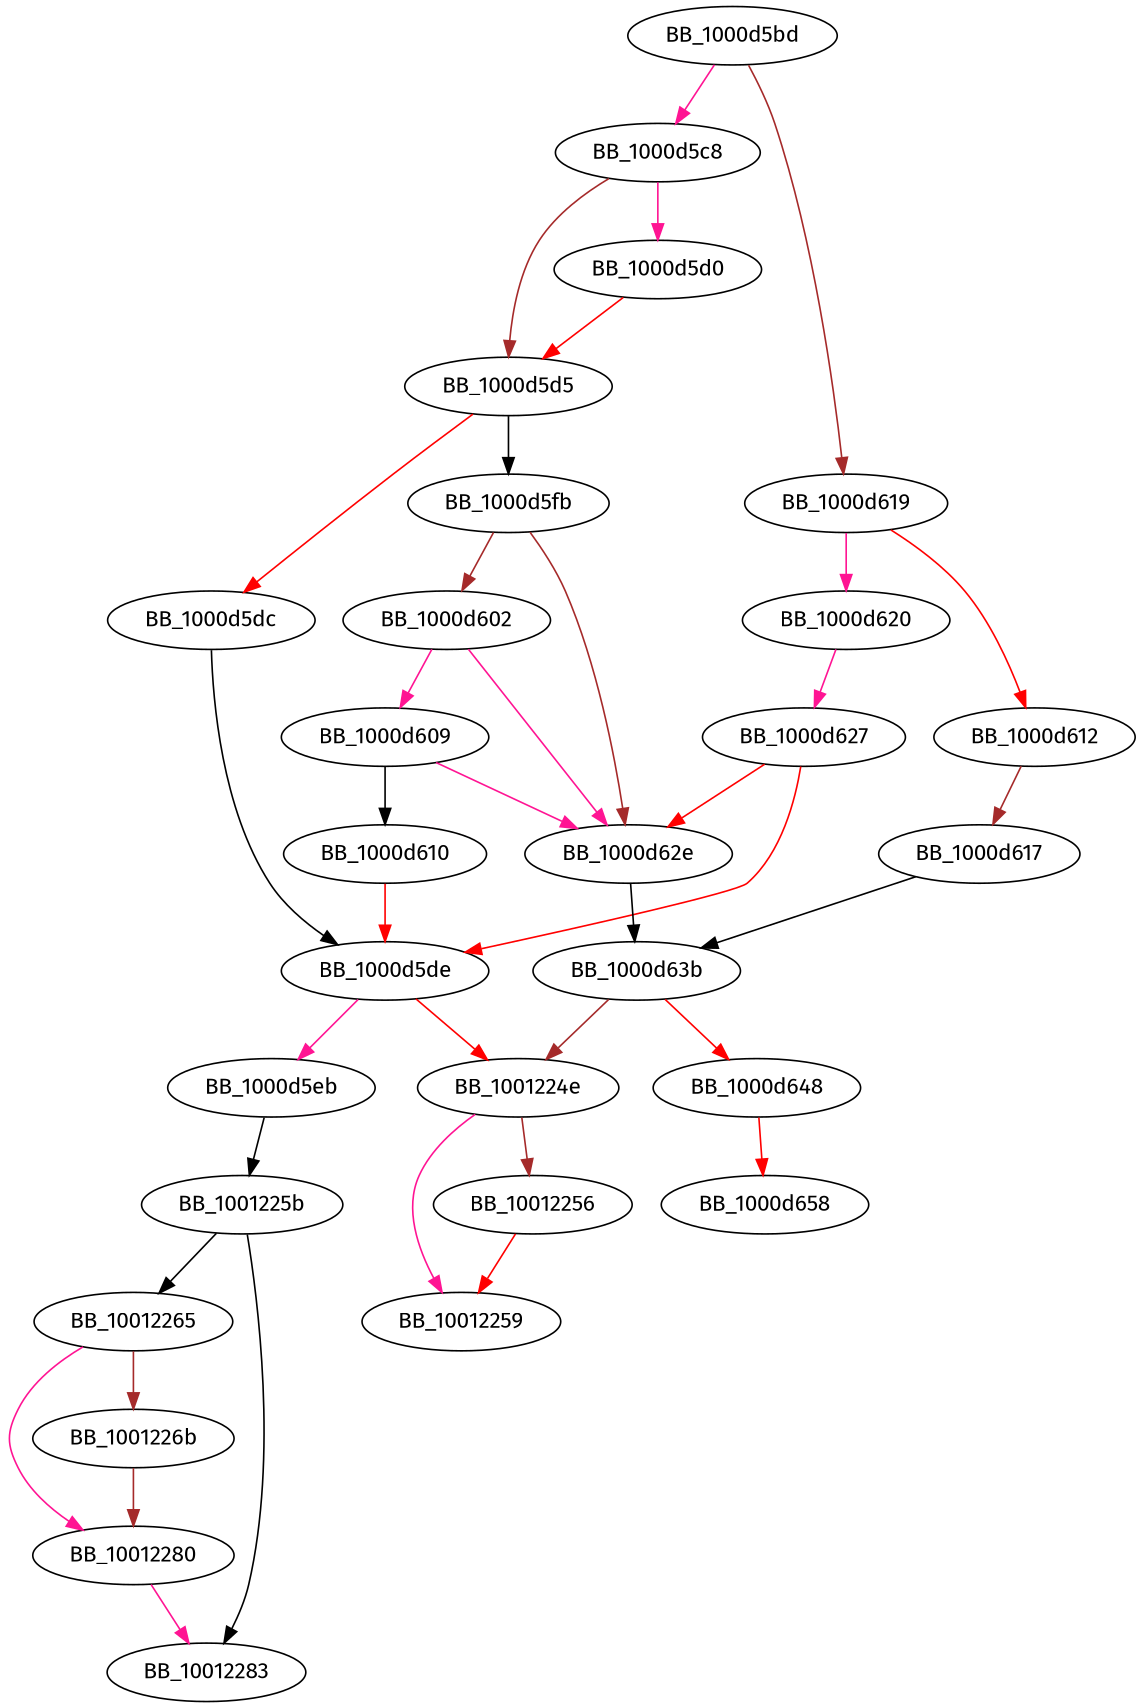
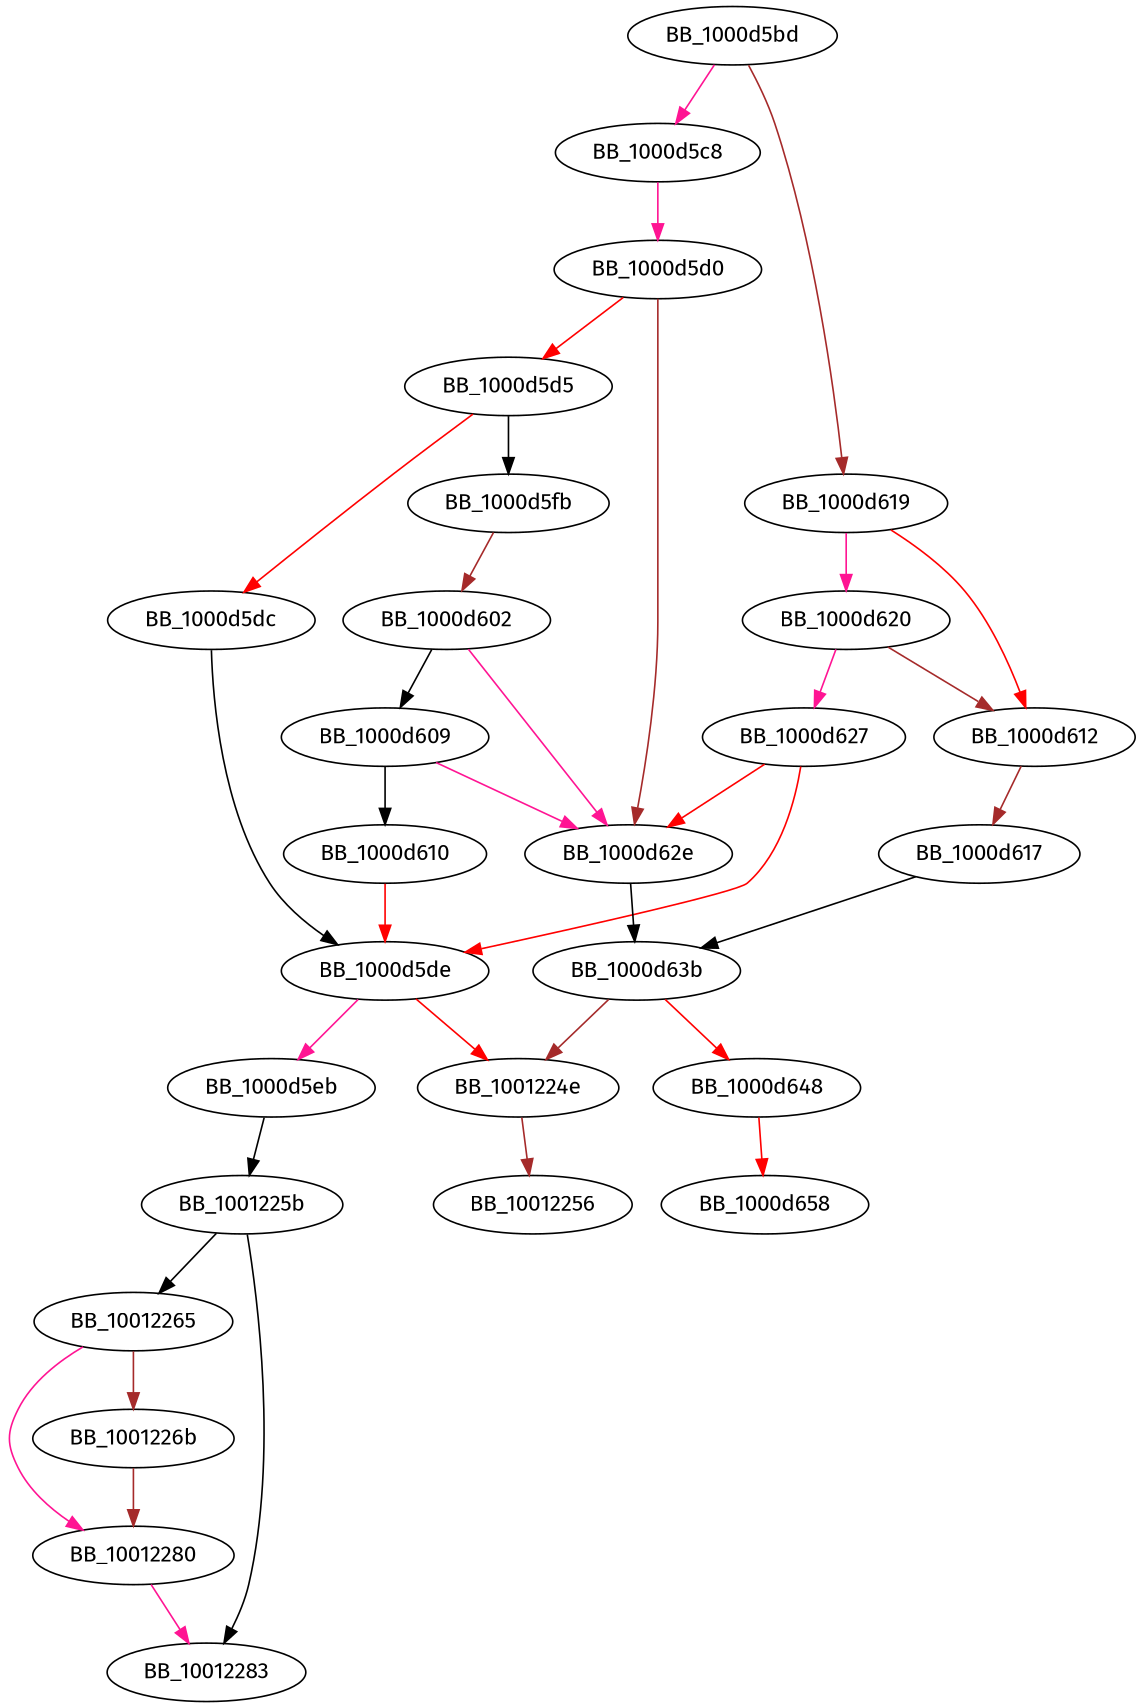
edge "BB_1000d5c8" -> "BB_1000d5d5": removed
edge "BB_1000d5fb" -> "BB_1000d62e": now "BB_1000d5d0" -> "BB_1000d62e"
edge "BB_1000d602" -> "BB_1000d609": color deeppink -> black
edge "BB_1000d620" -> "BB_1000d612": added
node "BB_10012259": removed
